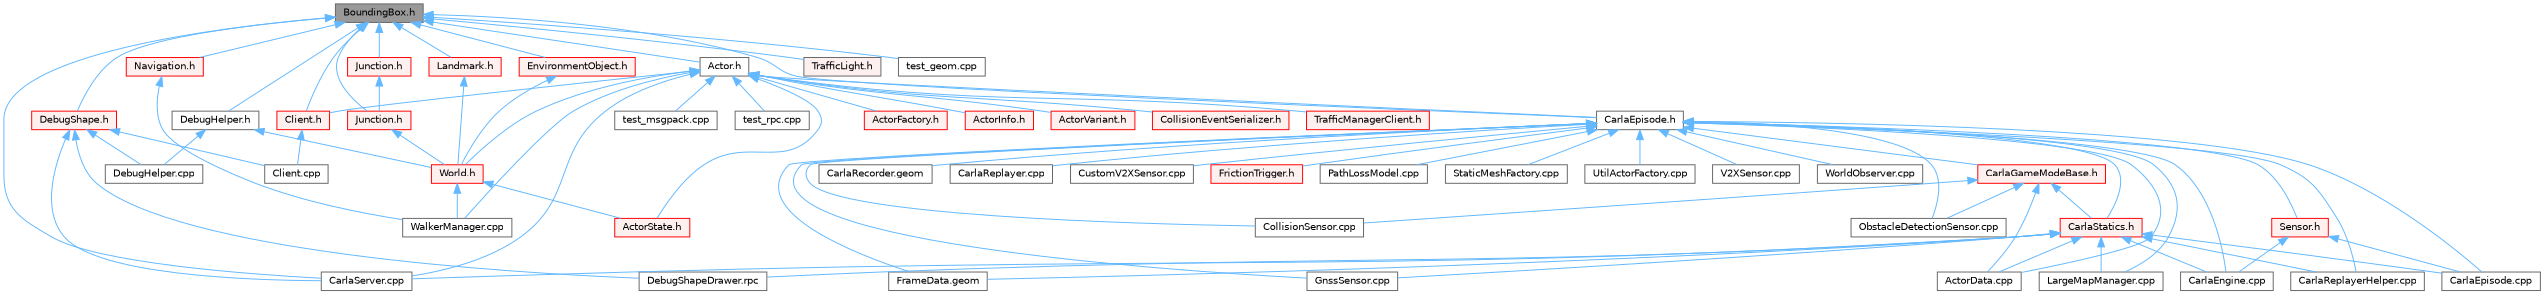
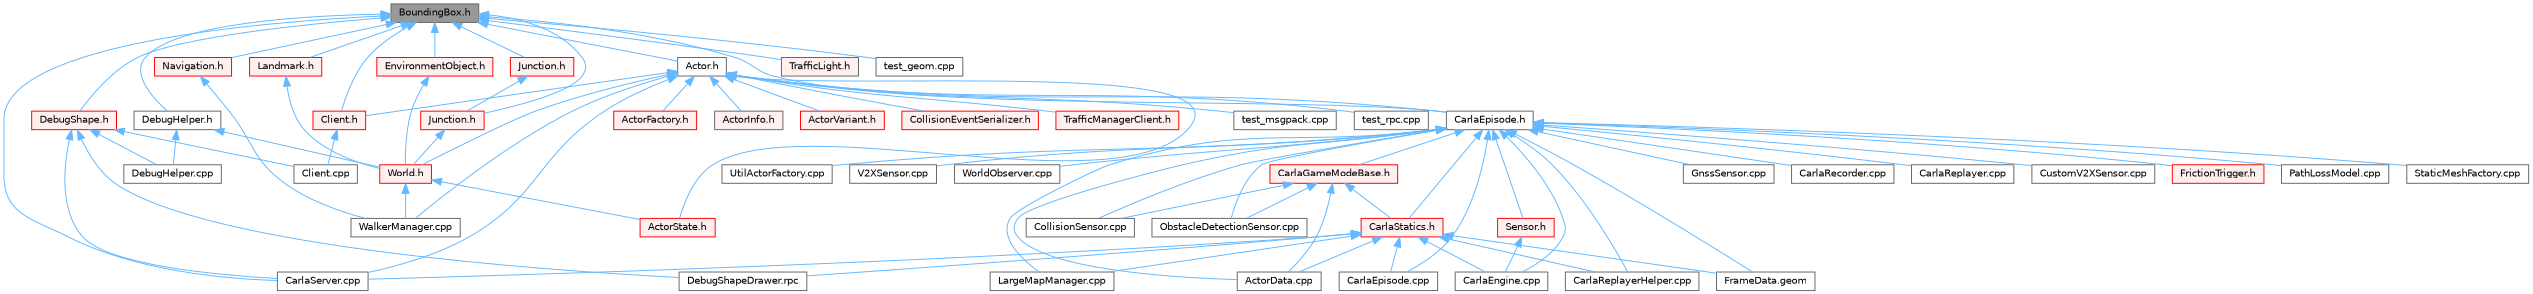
node "ActorInfo.h": color red -> grey40
node "CarlaRecorder.geom": label "CarlaRecorder.geom" -> "CarlaRecorder.cpp"
edge "CarlaEpisode.cpp" -> "Sensor.h": removed
edge "GnssSensor.cpp" -> "CarlaStatics.h": removed
